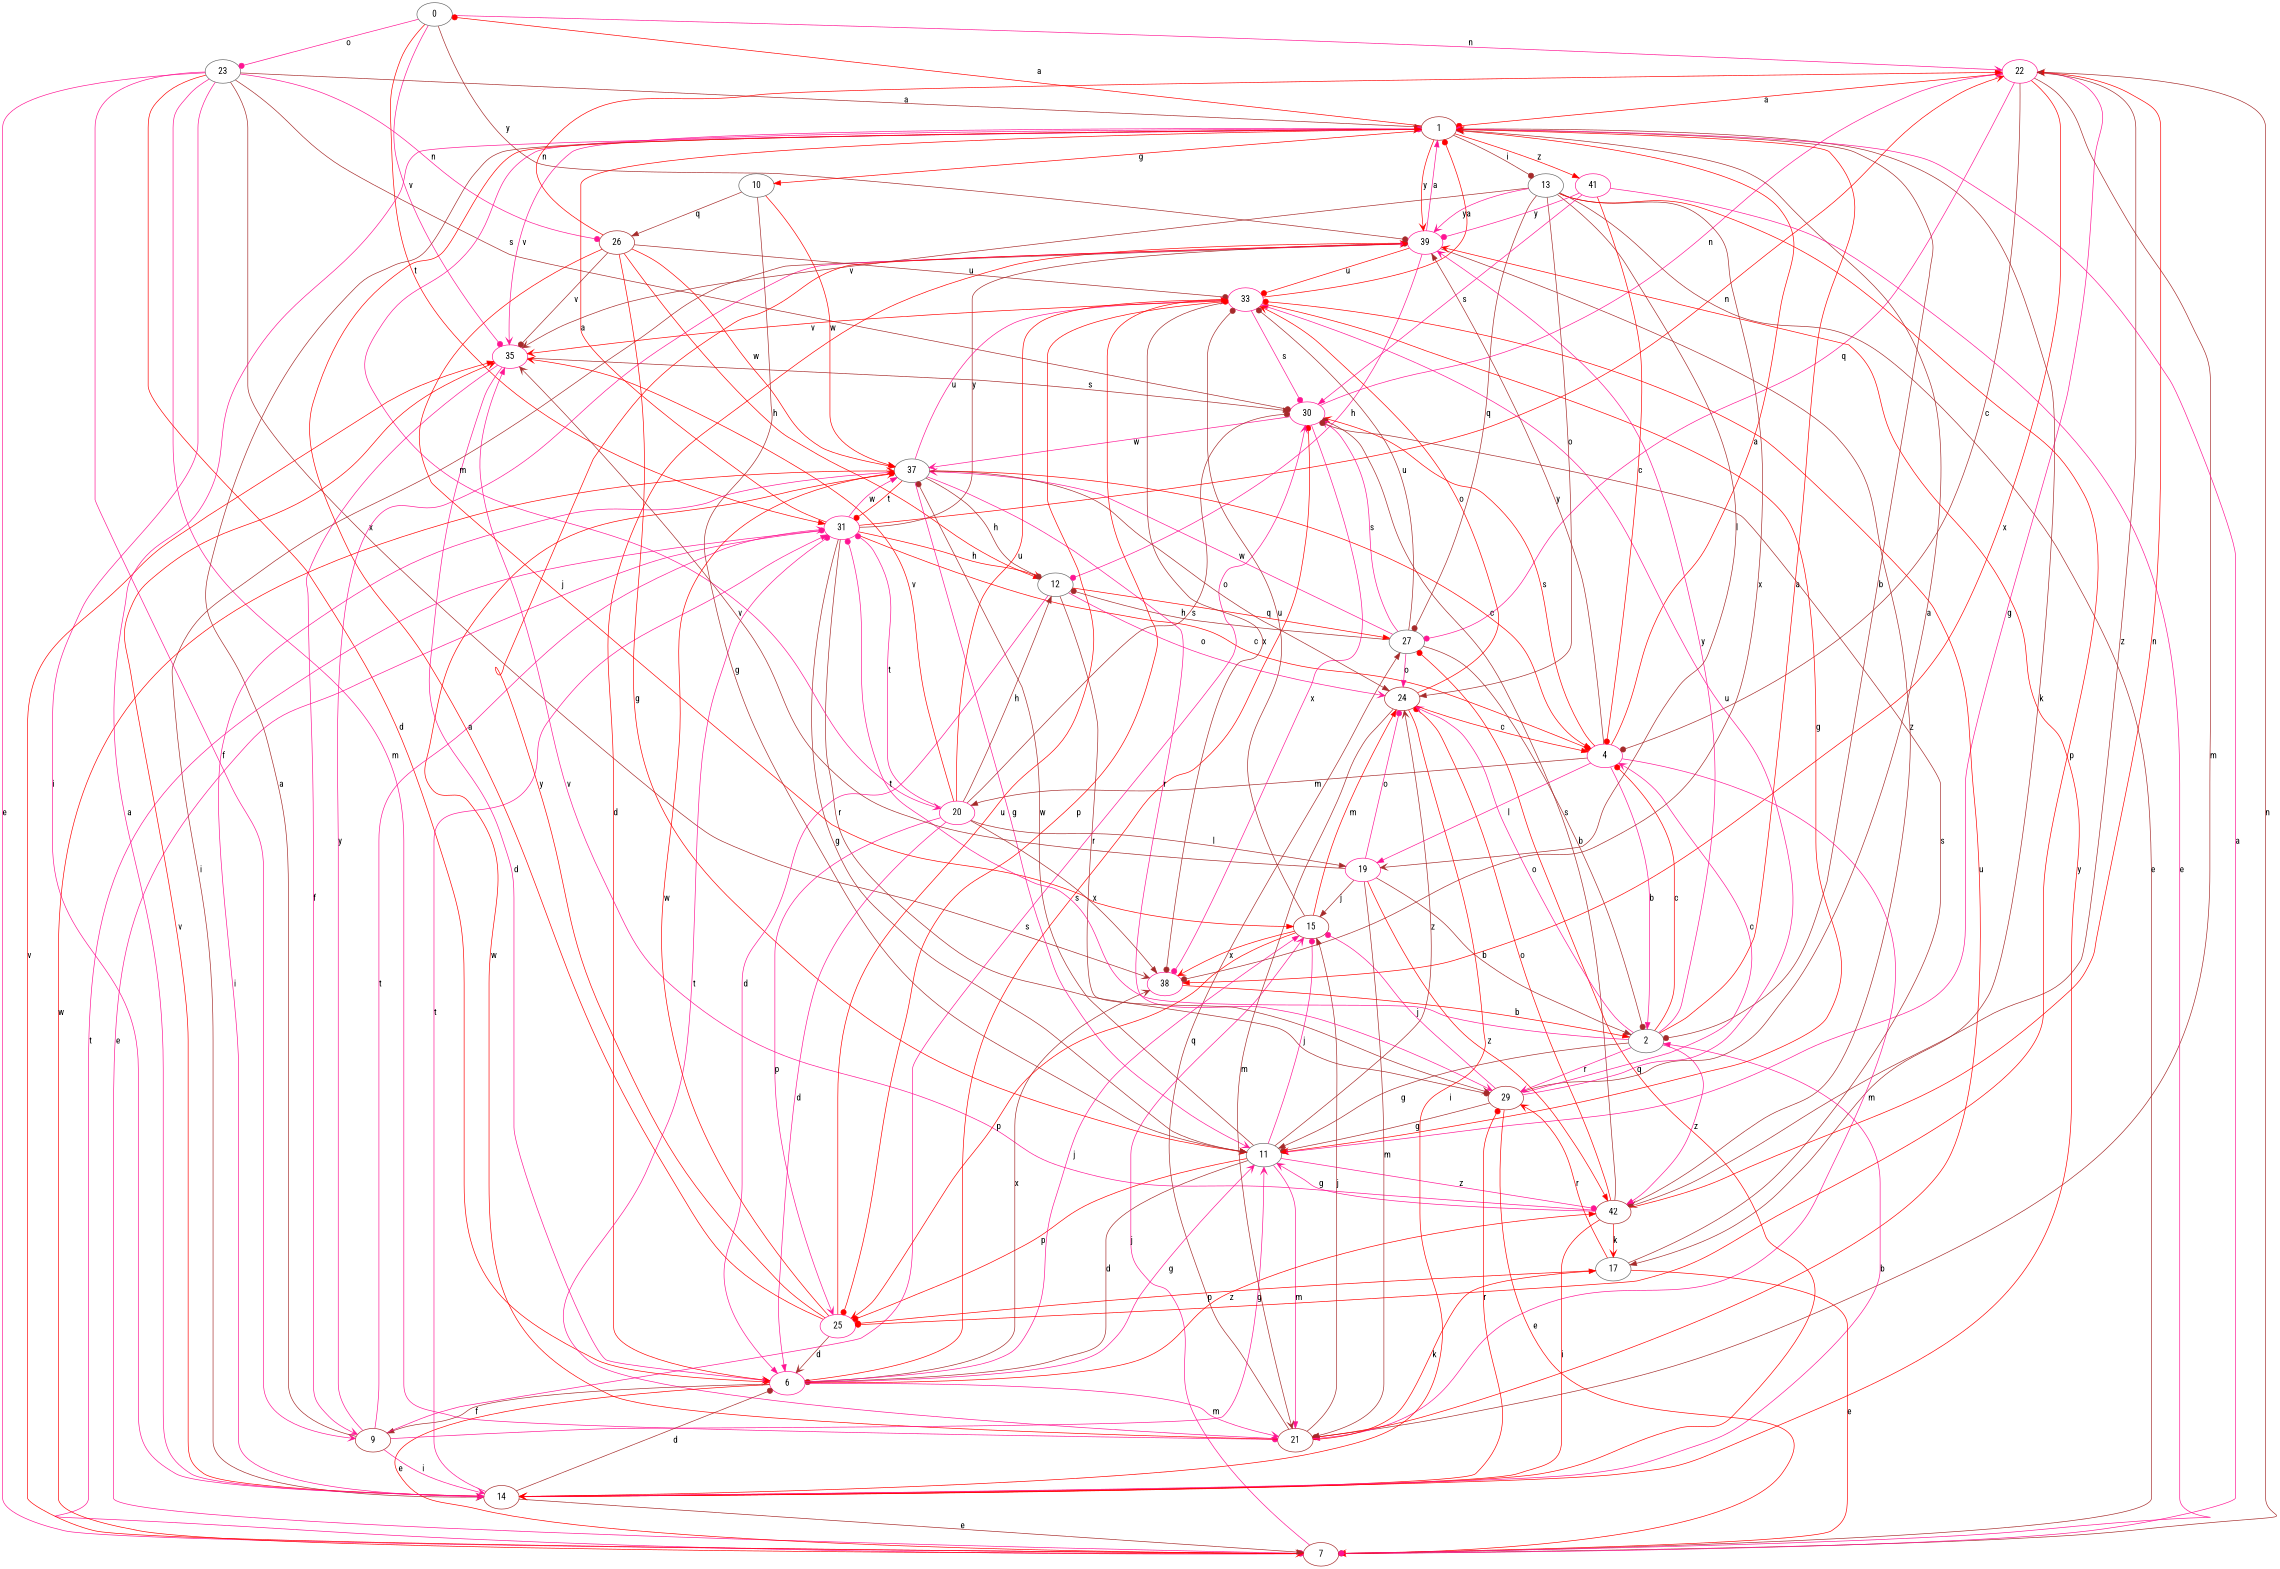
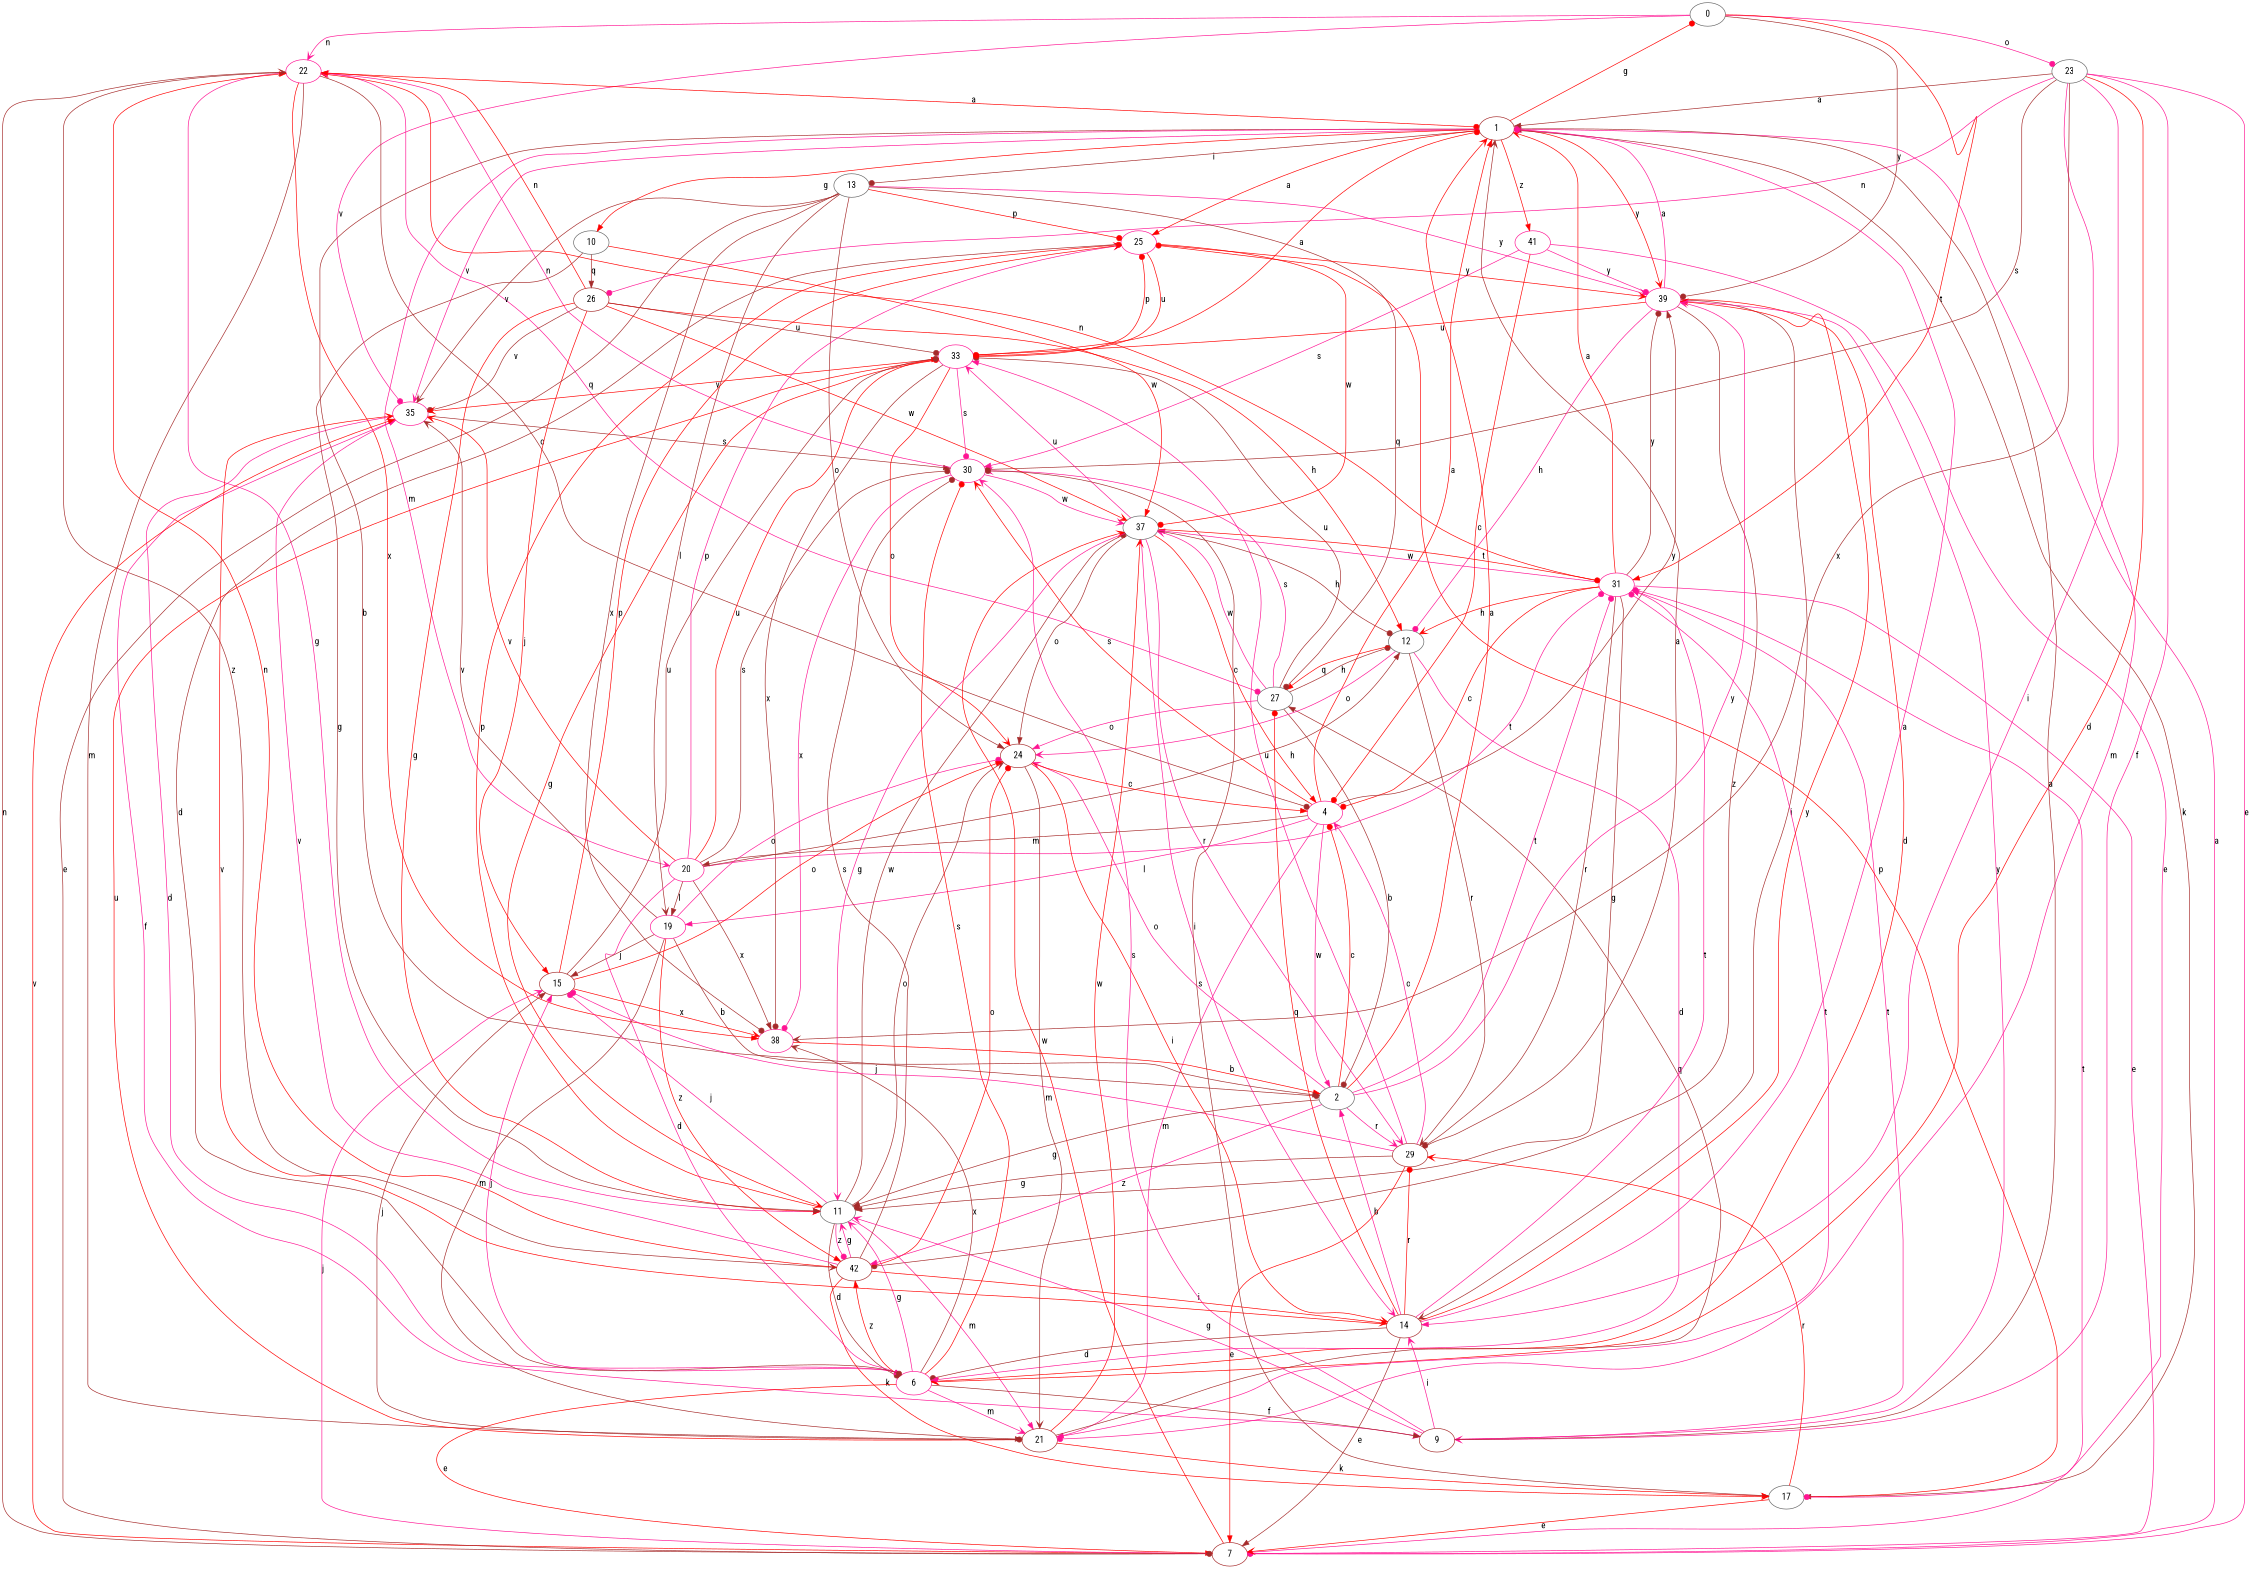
edge "1" -> "0": label "a" -> "g"
edge "25" -> "1": reversed
edge "24" -> "33": reversed
edge "15" -> "24": label "m" -> "o"
edge "4" -> "2": label "b" -> "w"
edge "11" -> "24": label "z" -> "o"
edge "41" -> "7": now "41" -> "17"
edge "25" -> "6": arrowhead vee -> dot
edge "6" -> "7": arrowhead vee -> normal
